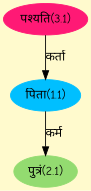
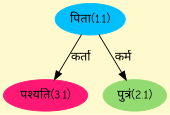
edge "पश्यति(3.1)" -> "पिता(1.1)": reversed
